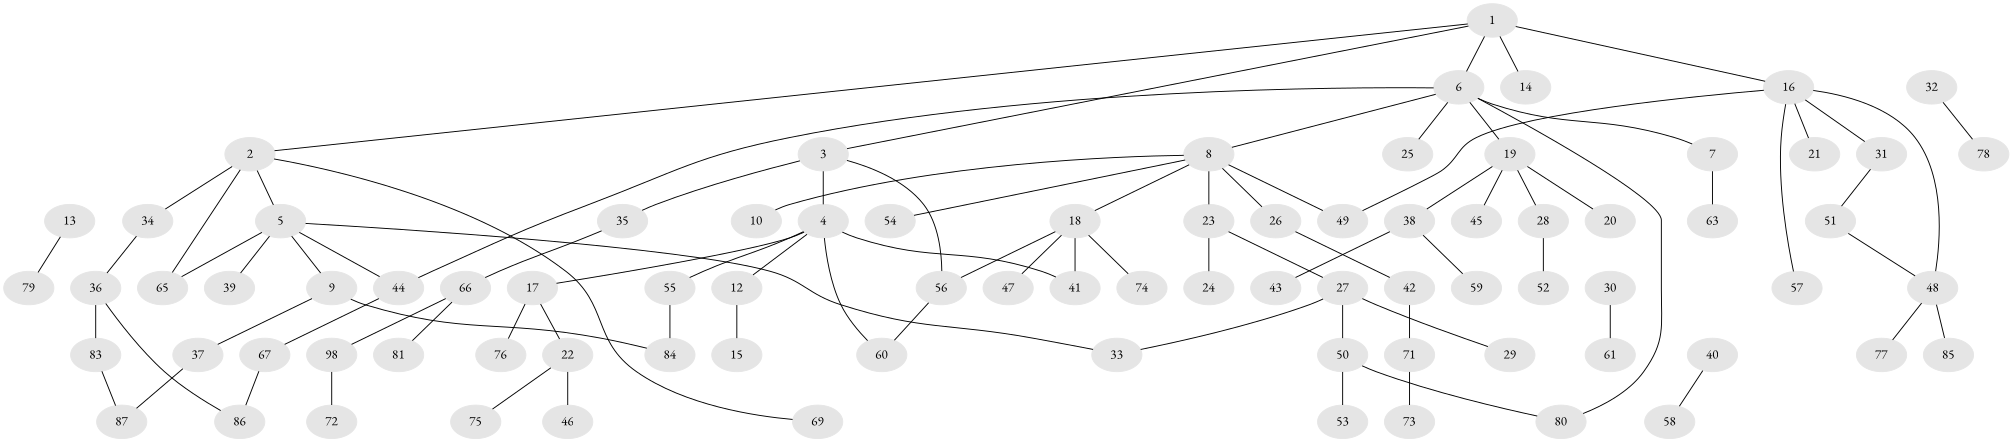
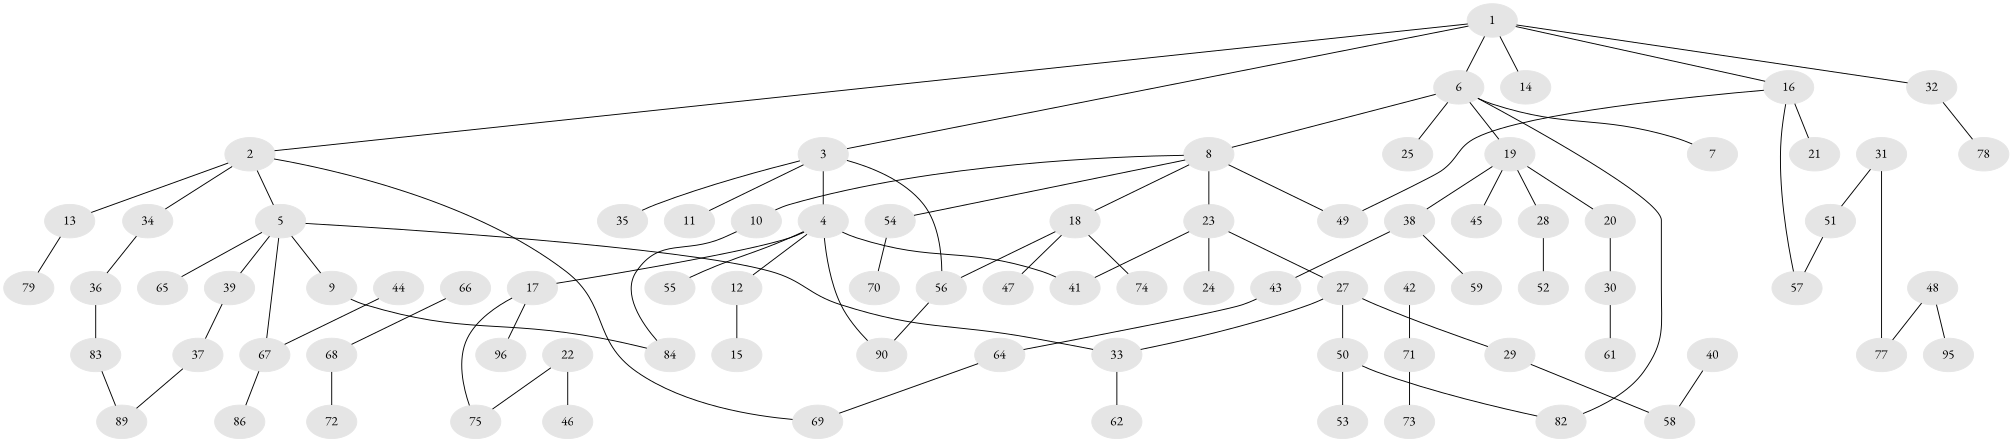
edge "1" -- "32": added
edge "6" -- "44": removed
edge "16" -- "31": now "77" -- "31"
edge "16" -- "48": removed
edge "2" -- "65": now "2" -- "13"
node "11": added
node "26": removed
node "63": removed
edge "35" -- "66": removed
edge "5" -- "44": now "5" -- "67"
edge "18" -- "41": now "23" -- "41"
edge "20" -- "30": added
edge "51" -- "48": now "51" -- "57"
node "70": added
edge "9" -- "37": now "39" -- "37"
edge "17" -- "22": now "17" -- "75"
edge "55" -- "84": now "10" -- "84"
node "98": label "98" -> "68"
node "81": removed
node "76": label "76" -> "96"
node "60": label "60" -> "90"
node "64": added
node "85": label "85" -> "95"
edge "36" -- "86": removed
edge "29" -- "58": added
node "87": label "87" -> "89"
node "62": added
node "80": label "80" -> "82"
